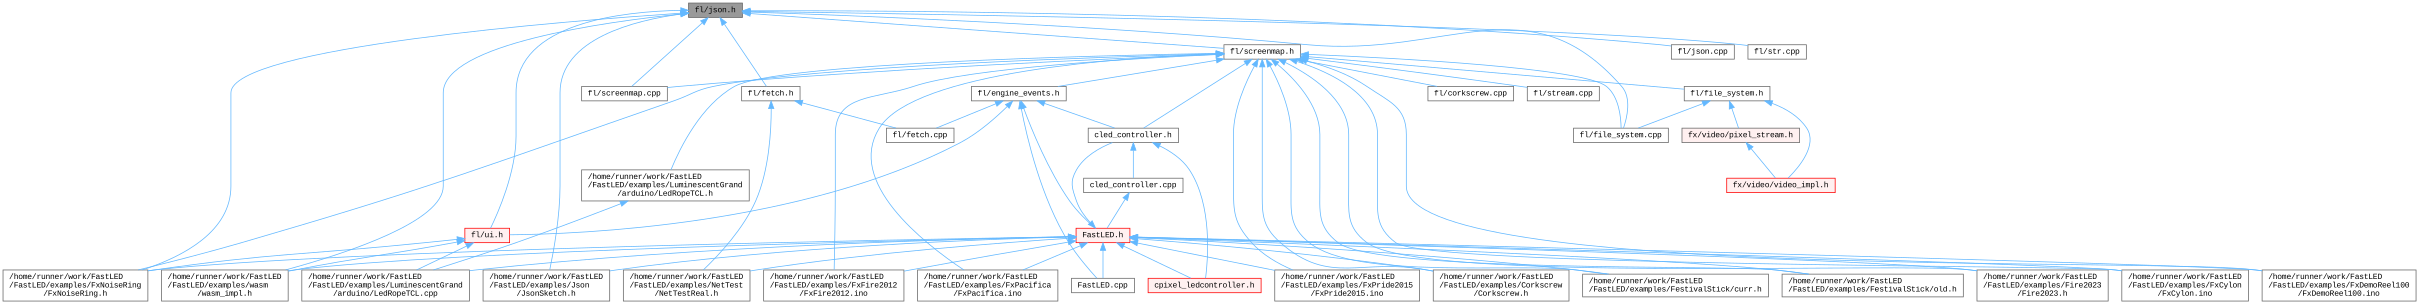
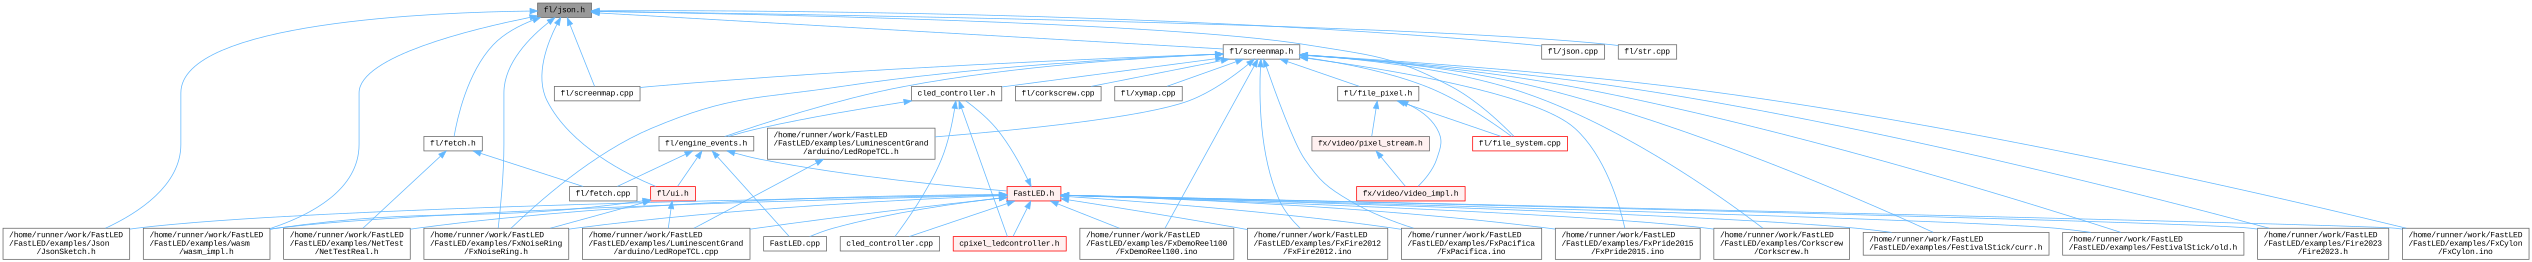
node "fl/stream.cpp": label "fl/stream.cpp" -> "fl/xymap.cpp"
node "fl/file_system.h": label "fl/file_system.h" -> "fl/file_pixel.h"
edge "cled_controller.h" -> "fl/engine_events.h": reversed
node "fl/file_system.cpp": color grey40 -> red
edge "FastLED.h" -> "cled_controller.cpp": reversed
